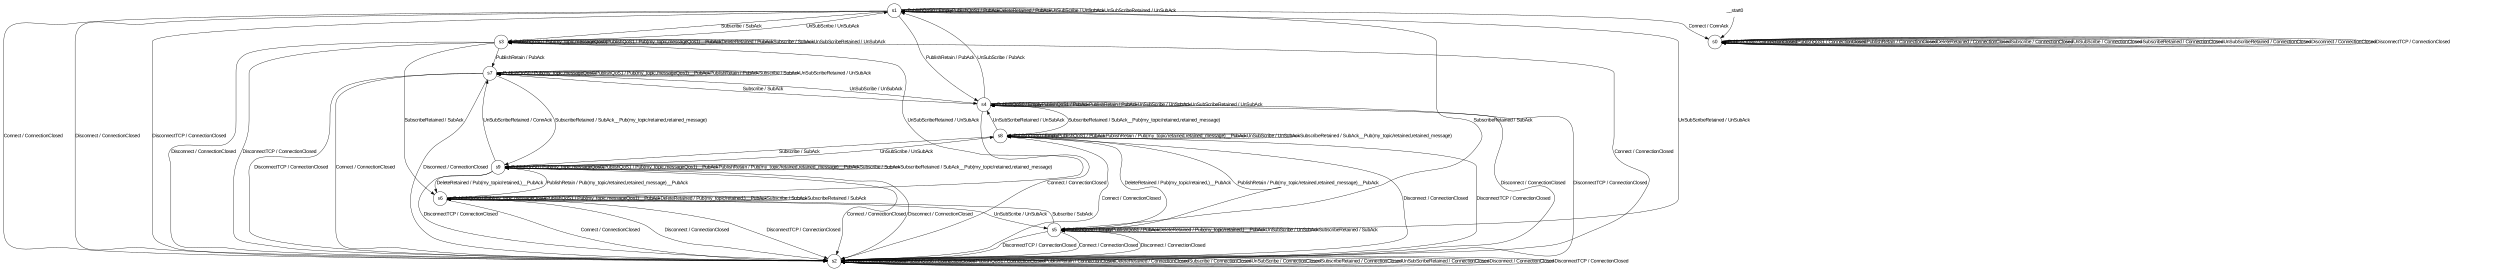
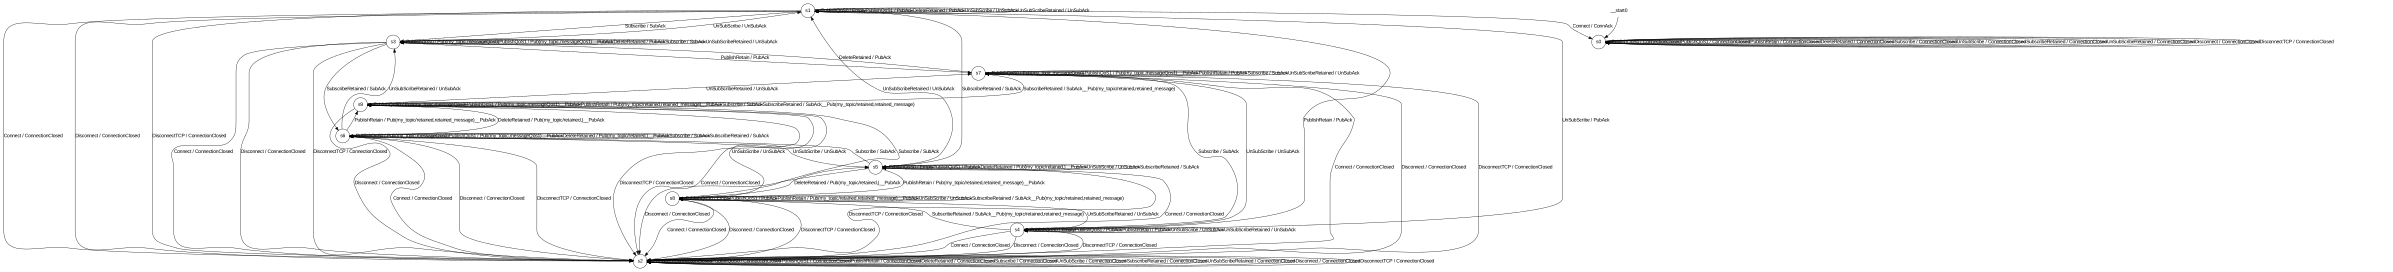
edge "s7" -> "s3": added, label "DeleteRetained / PubAck"
edge "s9" -> "s7": label "UnSubScribeRetained / ConnAck" -> "UnSubScribeRetained / UnSubAck"
